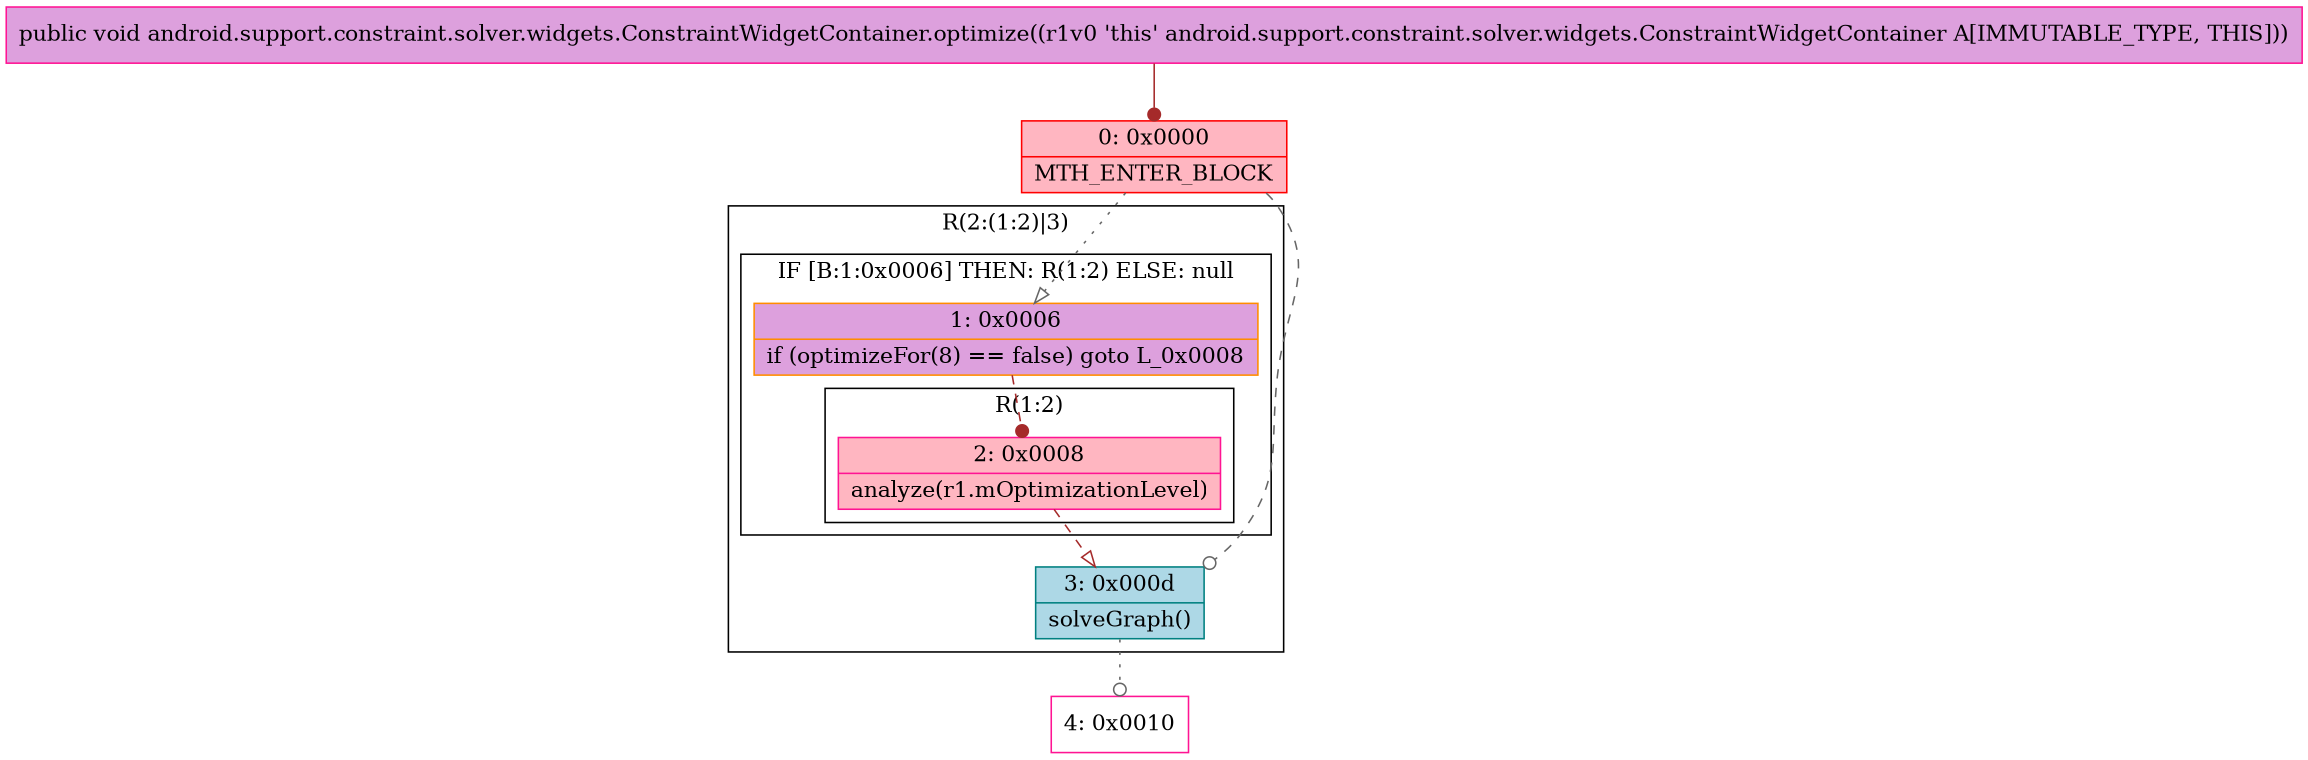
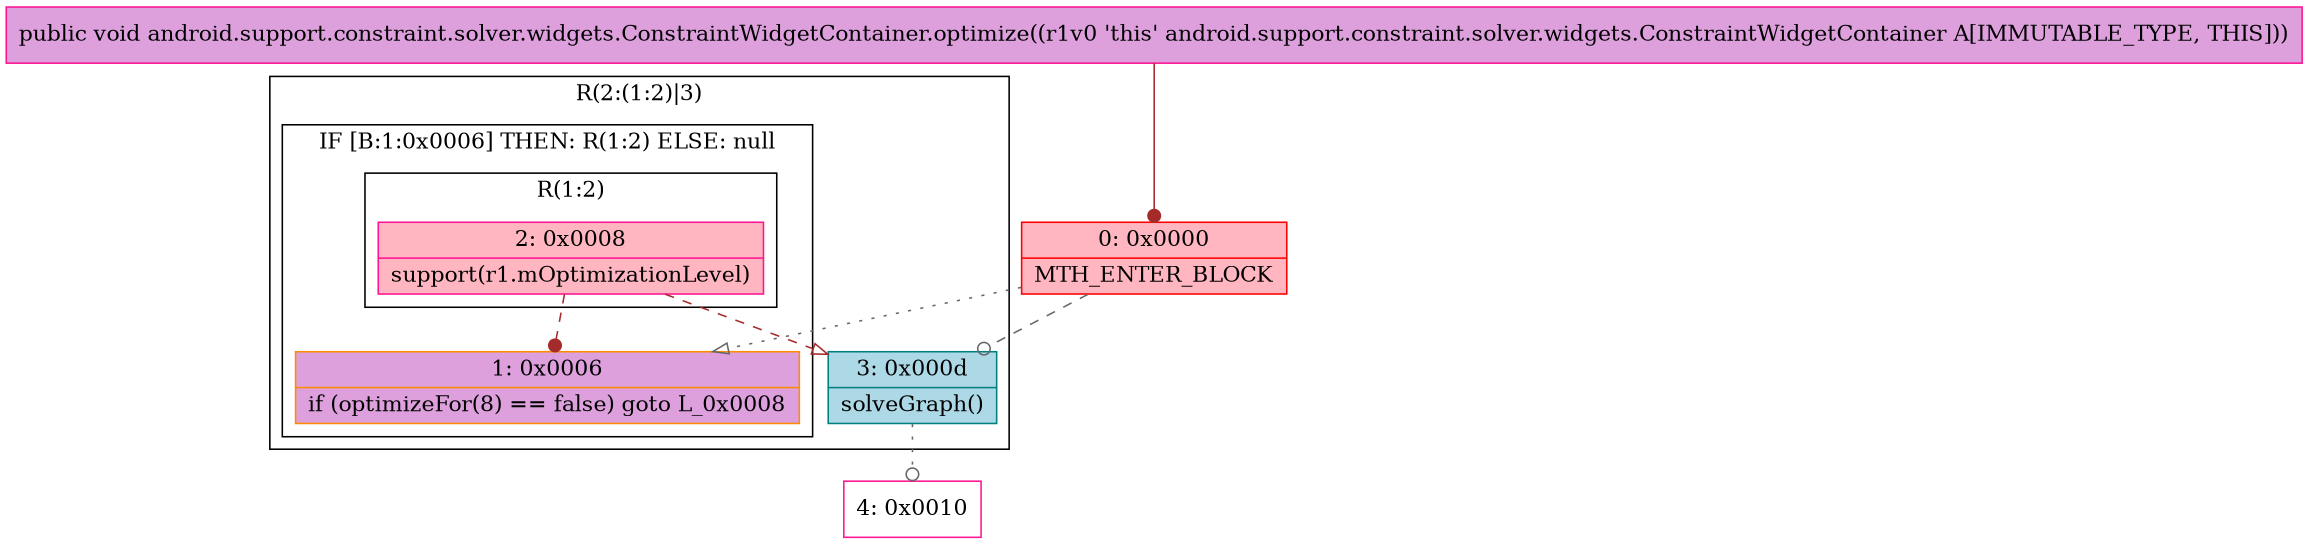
edge "1: 0x0006" -> "2: 0x0008": reversed
node "2: 0x0008": text "analyze(r1.mOptimizationLevel)" -> "support(r1.mOptimizationLevel)"
